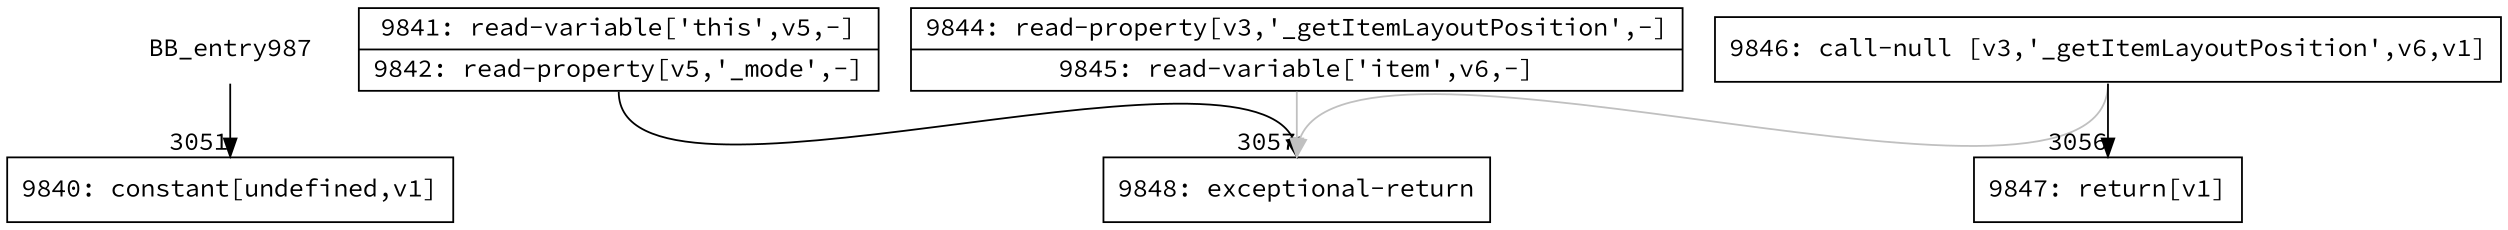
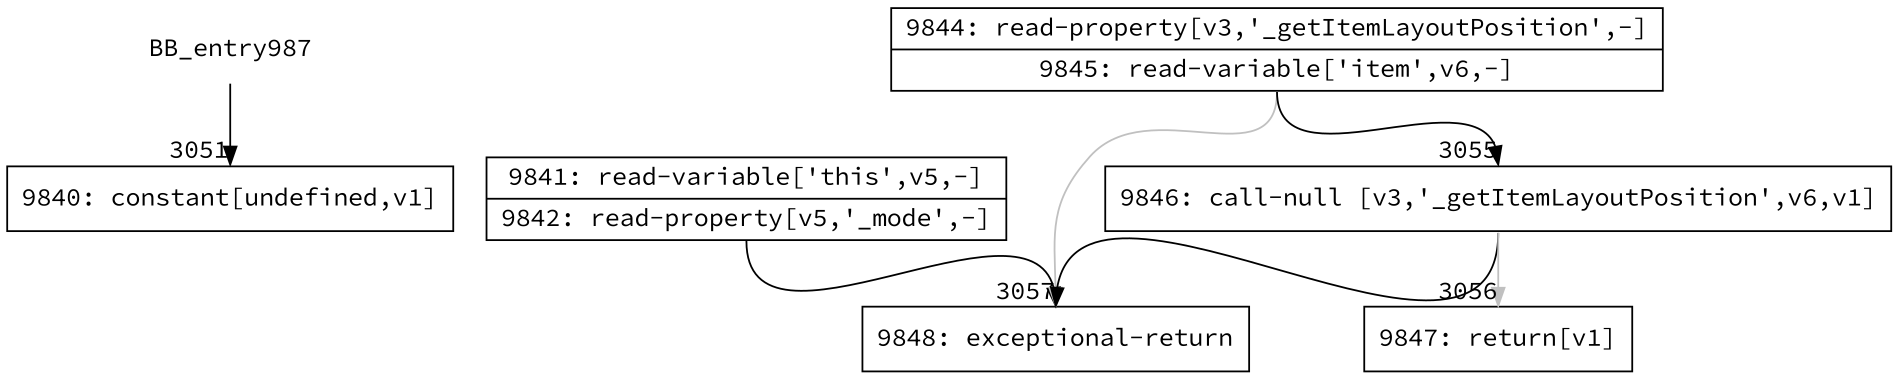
edge "9846: call-null [v3,'_getItemLayoutPosition',v6,v1]" -> "9847: return[v1]": color black -> gray
edge "9846: call-null [v3,'_getItemLayoutPosition',v6,v1]" -> "9848: exceptional-return": color gray -> black
edge "9844: read-property[v3,'_getItemLayoutPosition',-]" -> "9846: call-null [v3,'_getItemLayoutPosition',v6,v1]": added
